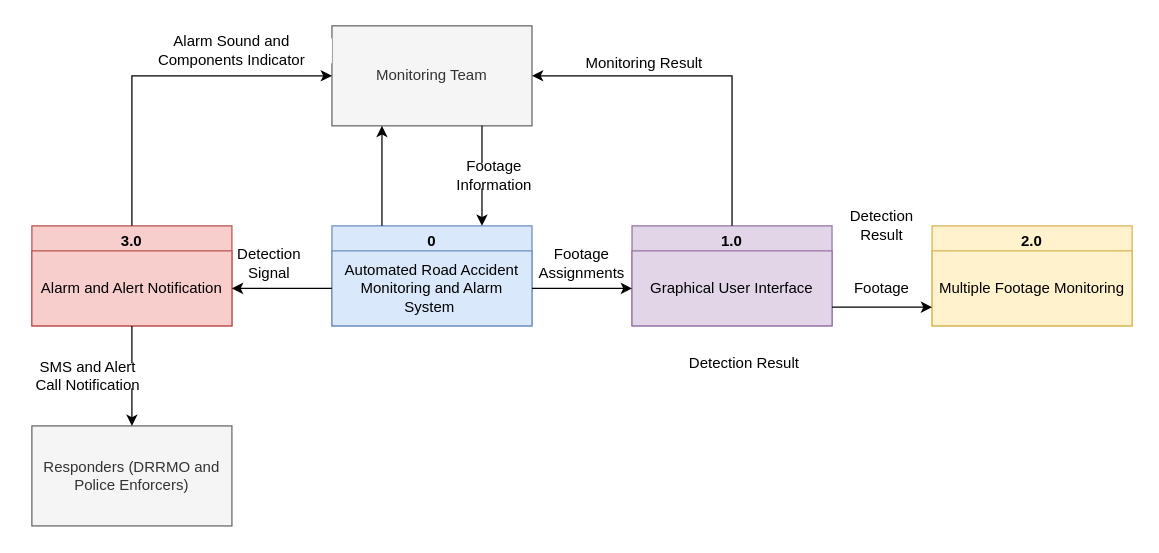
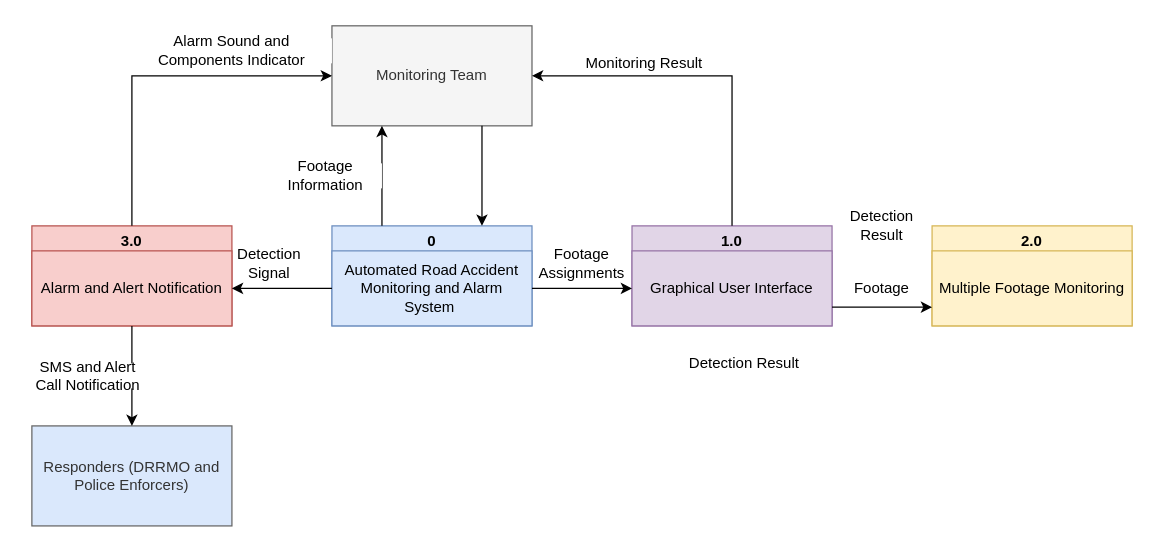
node "Footage Information": moved (494, 176) -> (326, 176)
node "Responders (DRRMO and Police Enforcers)": fillcolor #f5f5f5 -> #dae8fc
